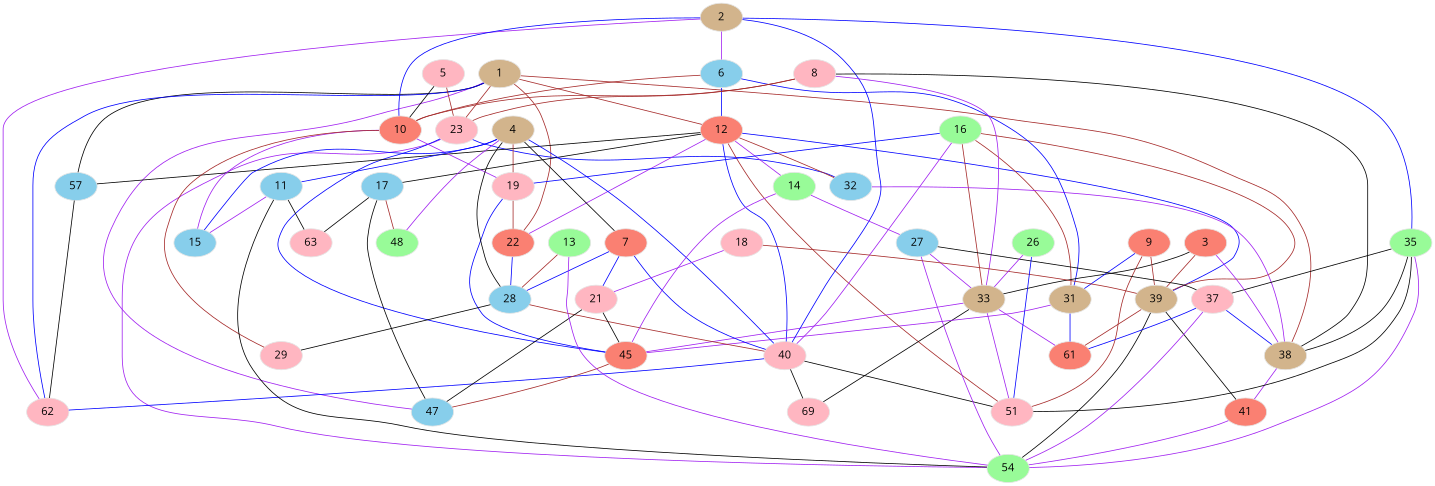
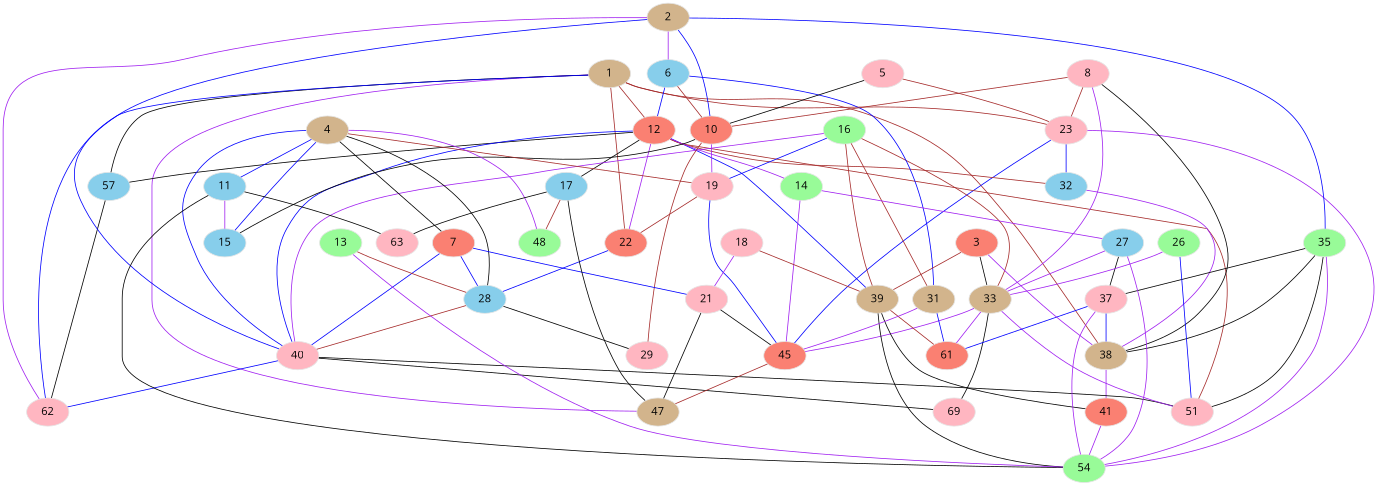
edge "10" -- "15": color purple -> black
node "9": removed
node "47": fillcolor skyblue -> tan
